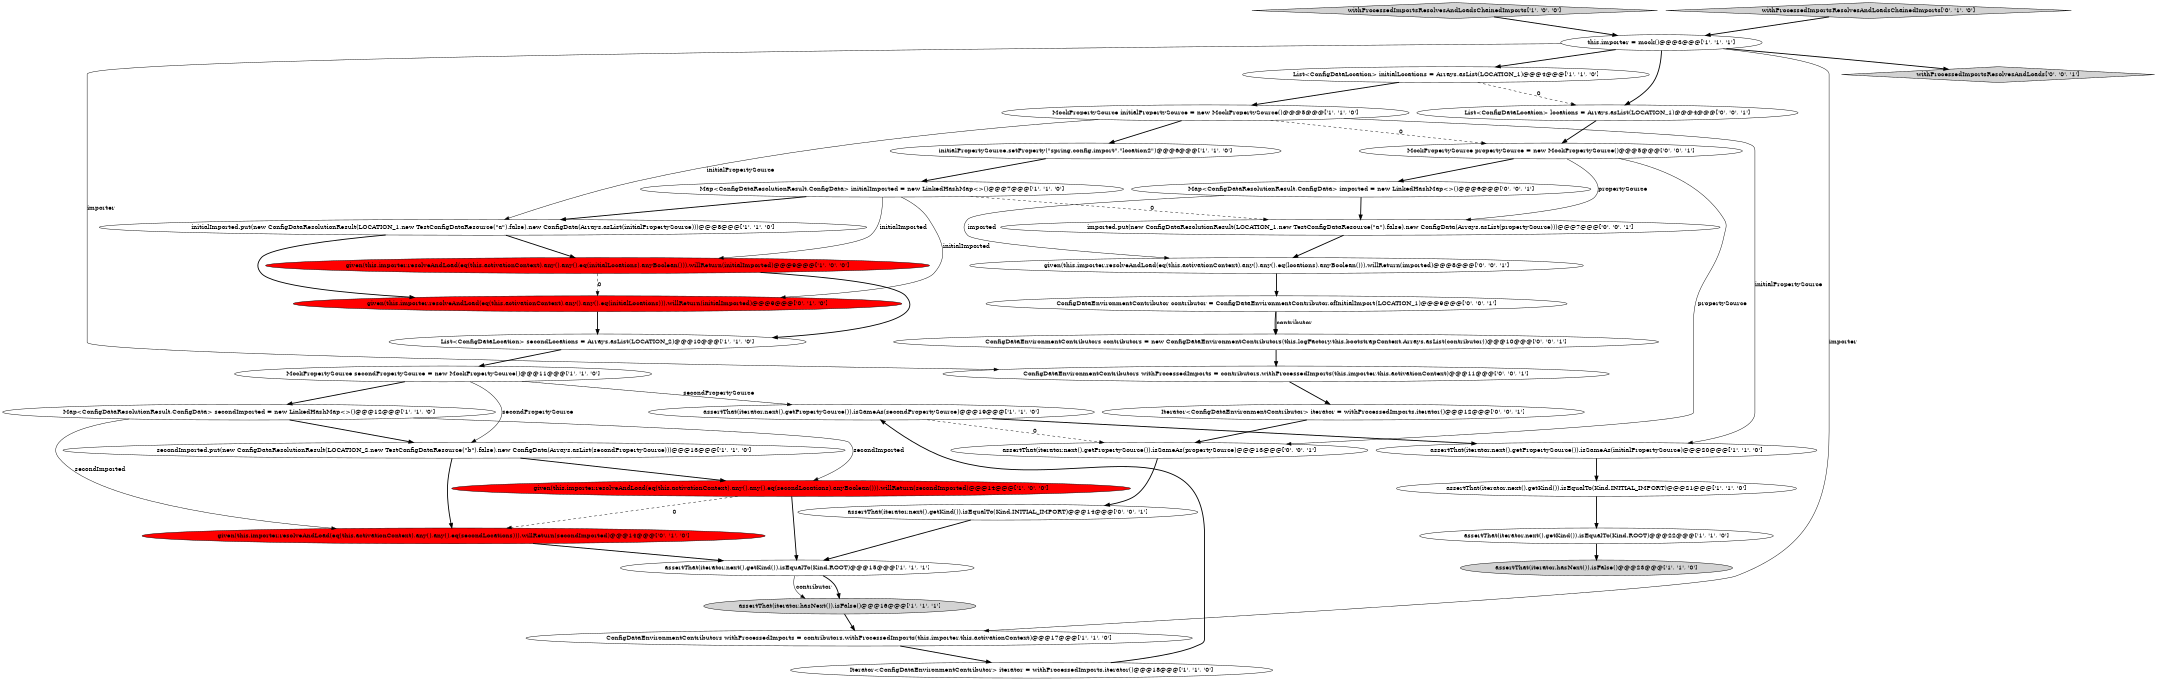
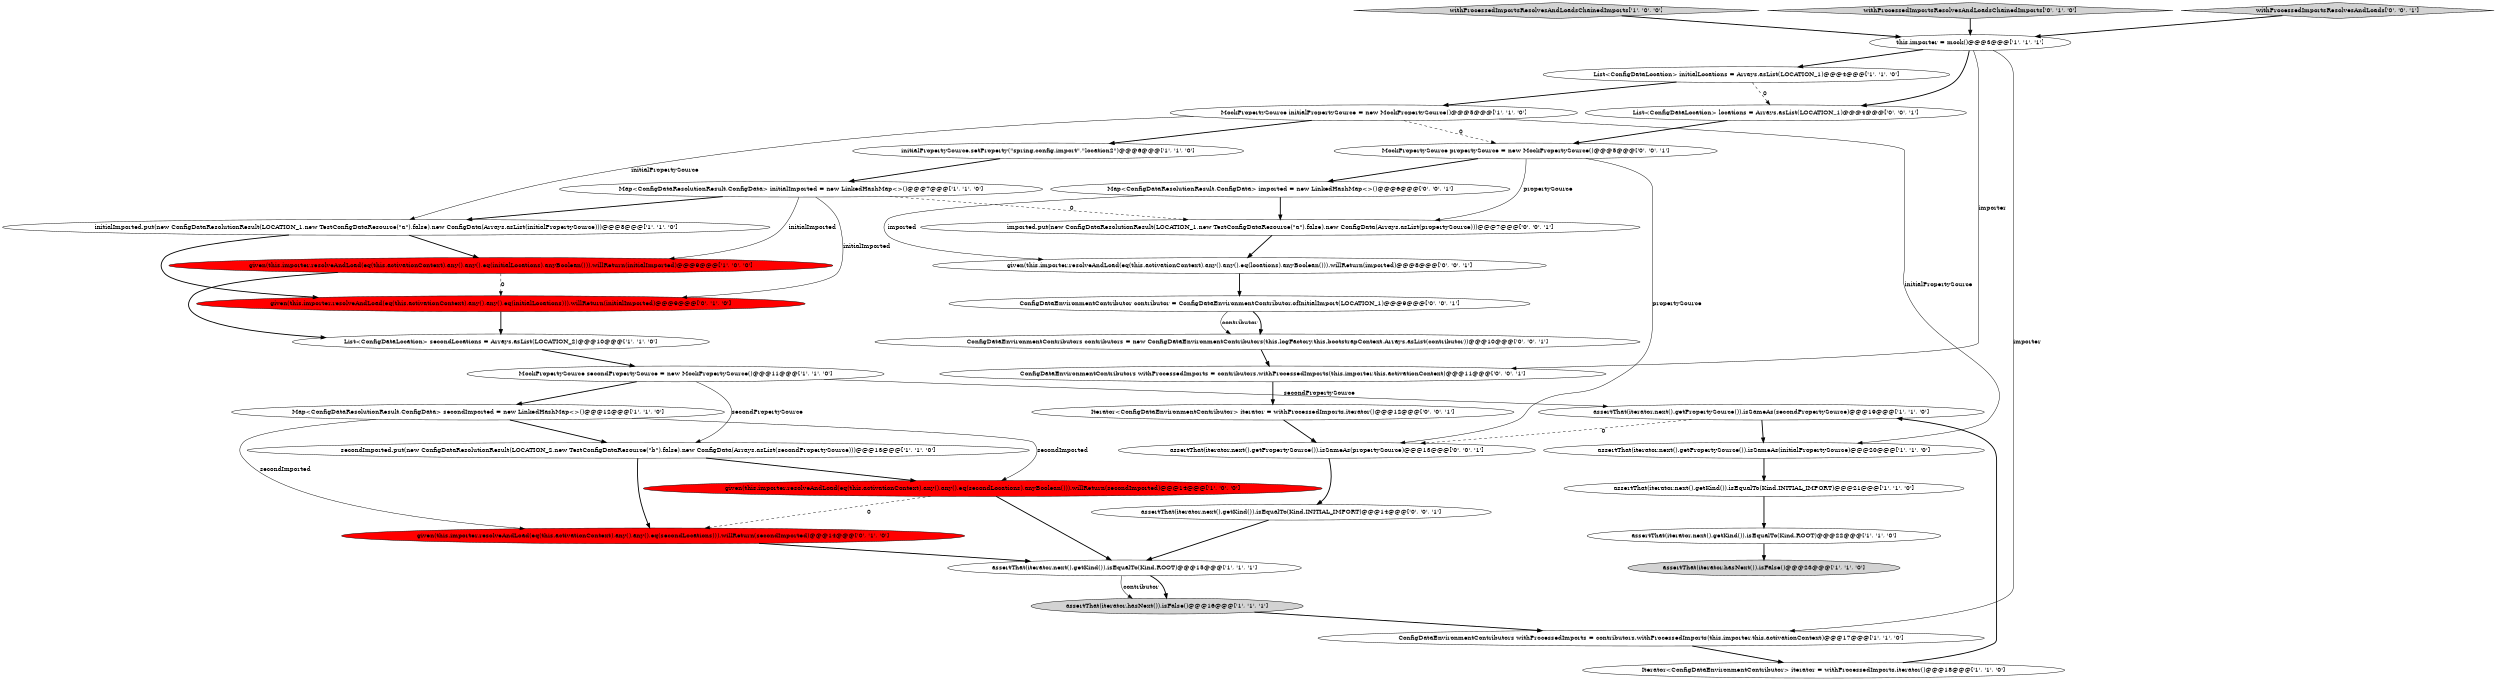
edge "this.importer = mock()@@@3@@@['1', '1', '1']" -> "withProcessedImportsResolvesAndLoads['0', '0', '1']": reversed
